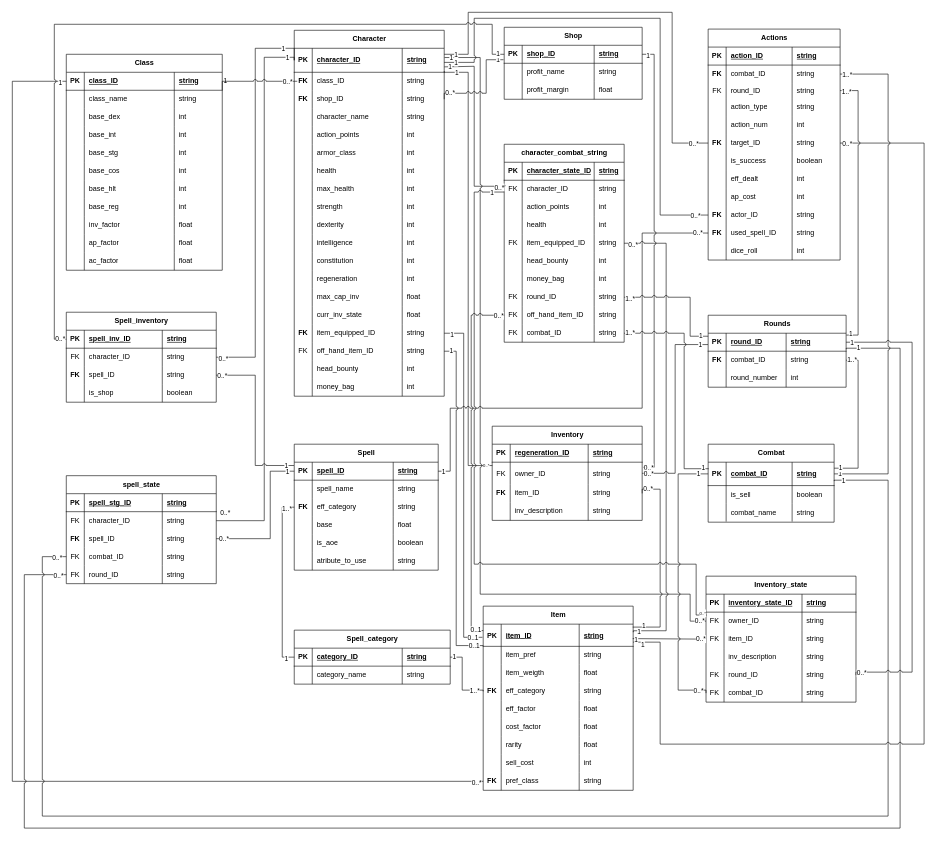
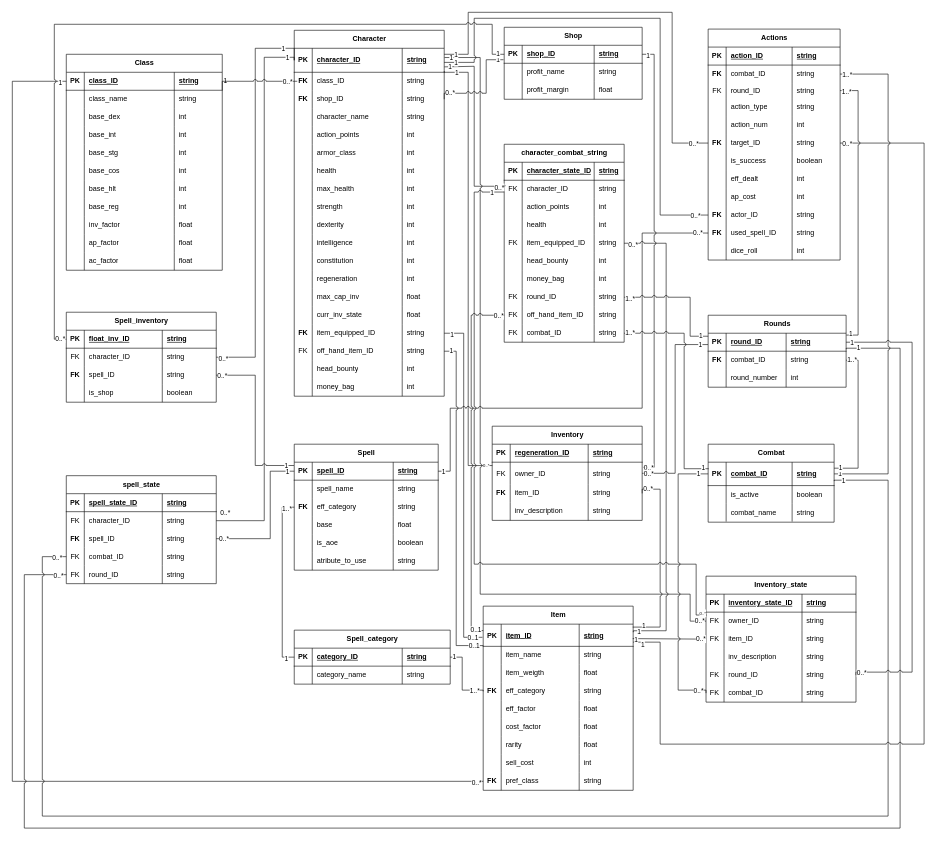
node "spell_inv_ID": label "spell_inv_ID" -> "float_inv_ID"
node "is_sell": label "is_sell" -> "is_active"
node "spell_stg_ID": label "spell_stg_ID" -> "spell_state_ID"
node "item_pref": label "item_pref" -> "item_name"
